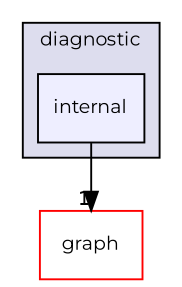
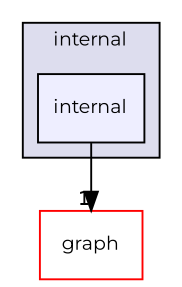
cluster "diagnostic": label "diagnostic" -> "internal"
